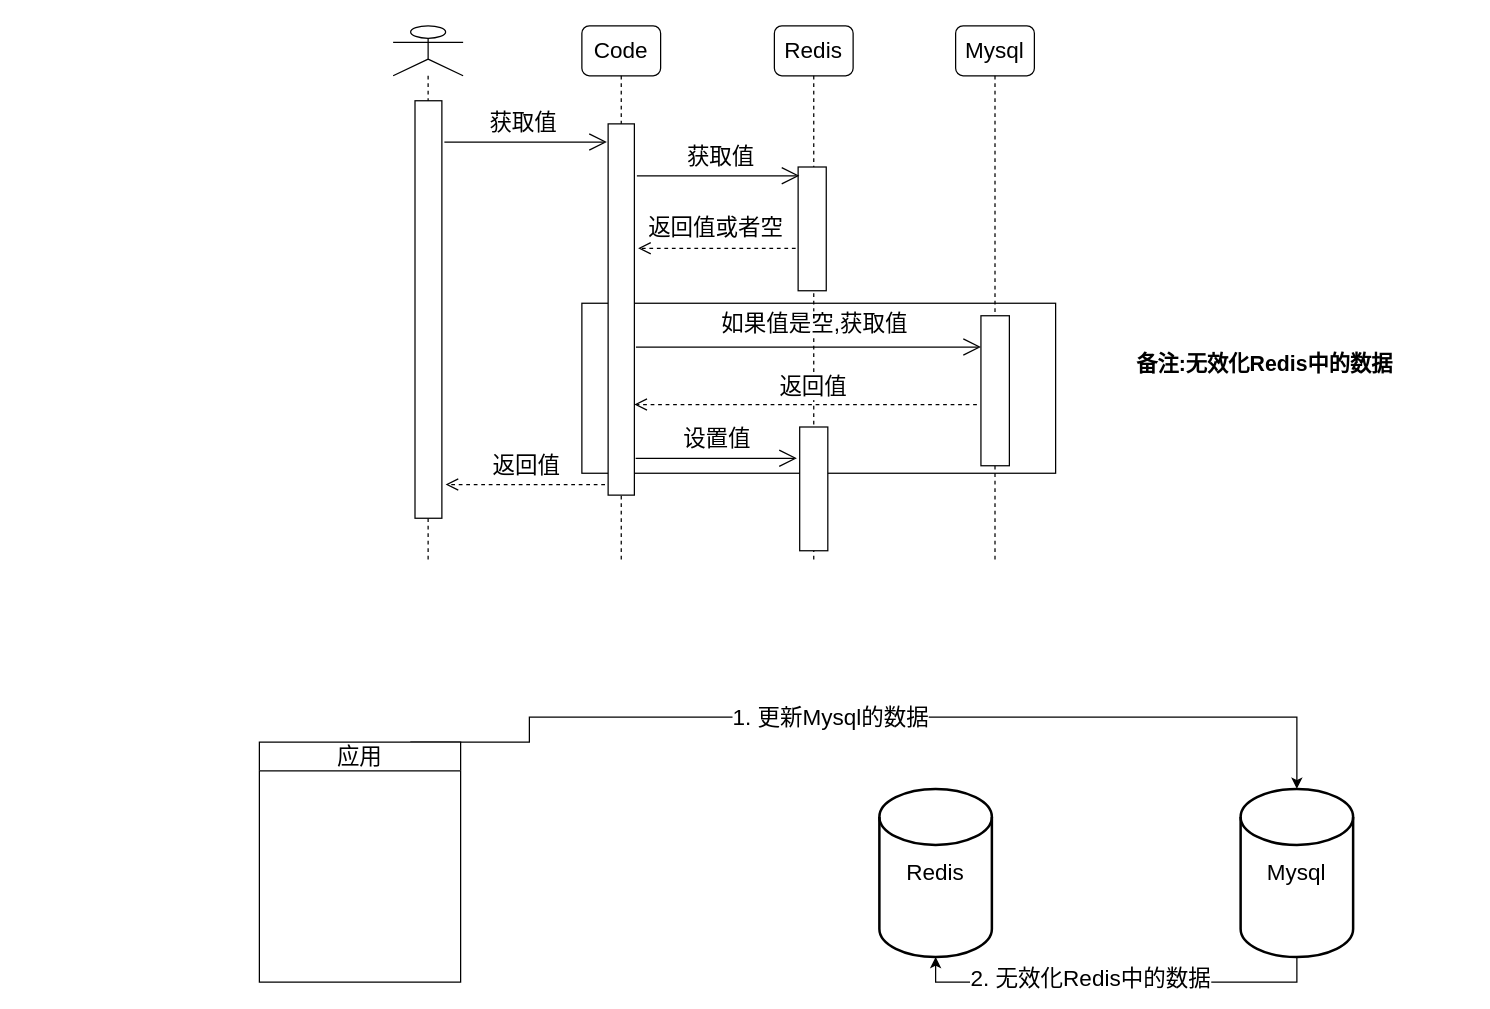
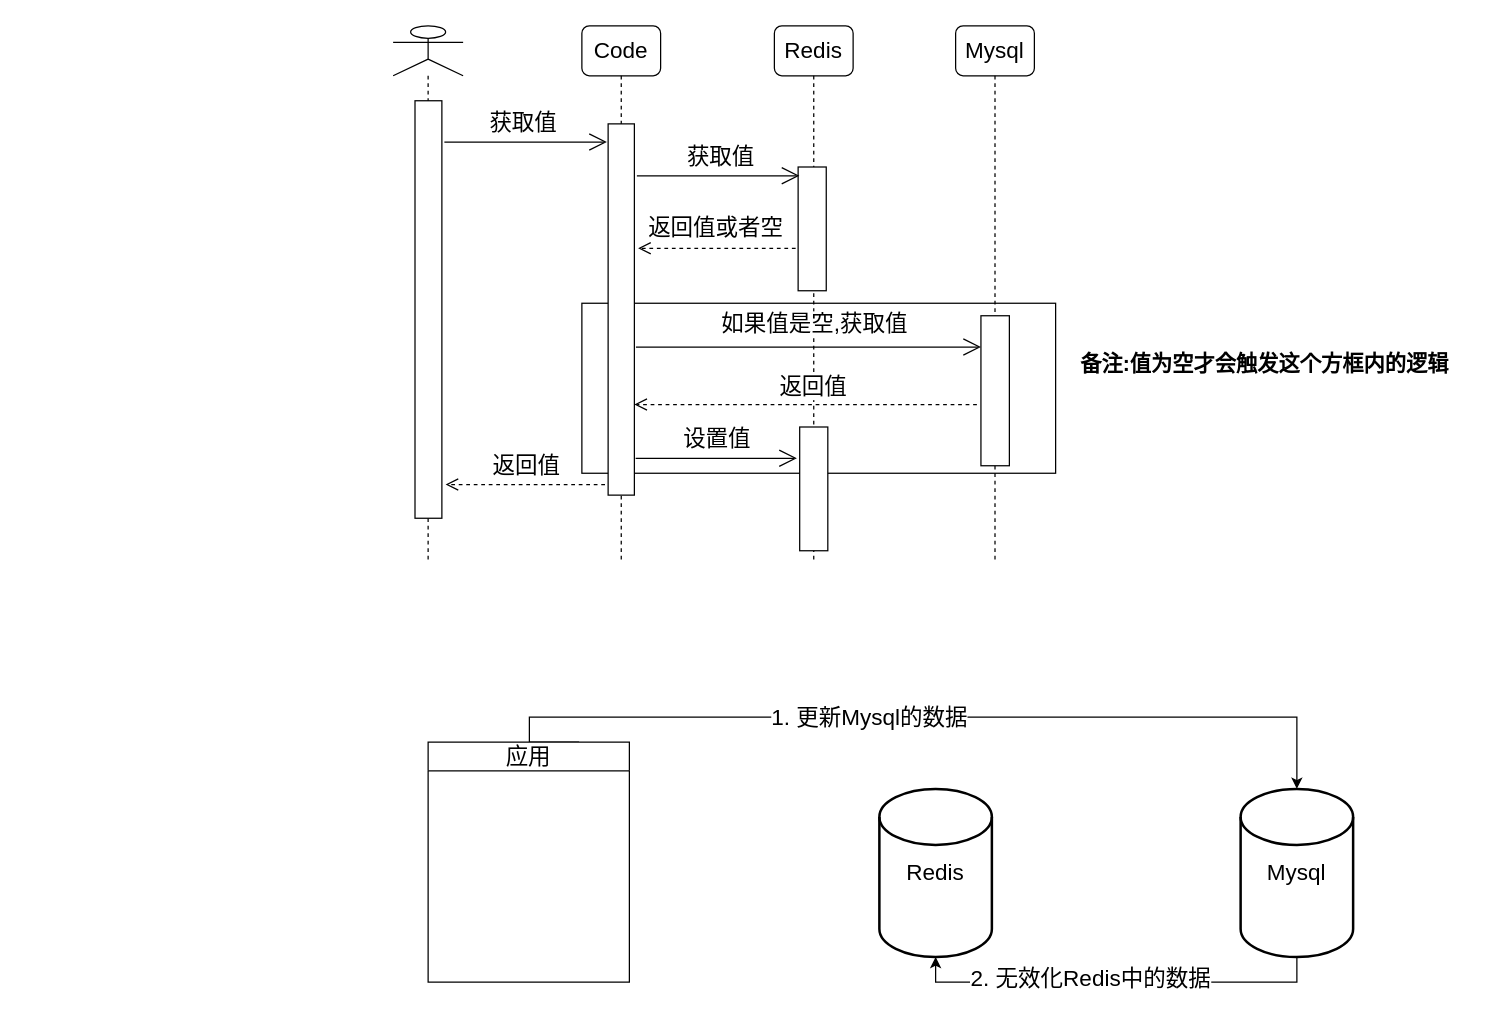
node "备注:无效化Redis中的数据": label "备注:无效化Redis中的数据" -> "备注:值为空才会触发这个方框内的逻辑"
node "应用": moved (360, 862) -> (529, 862)
